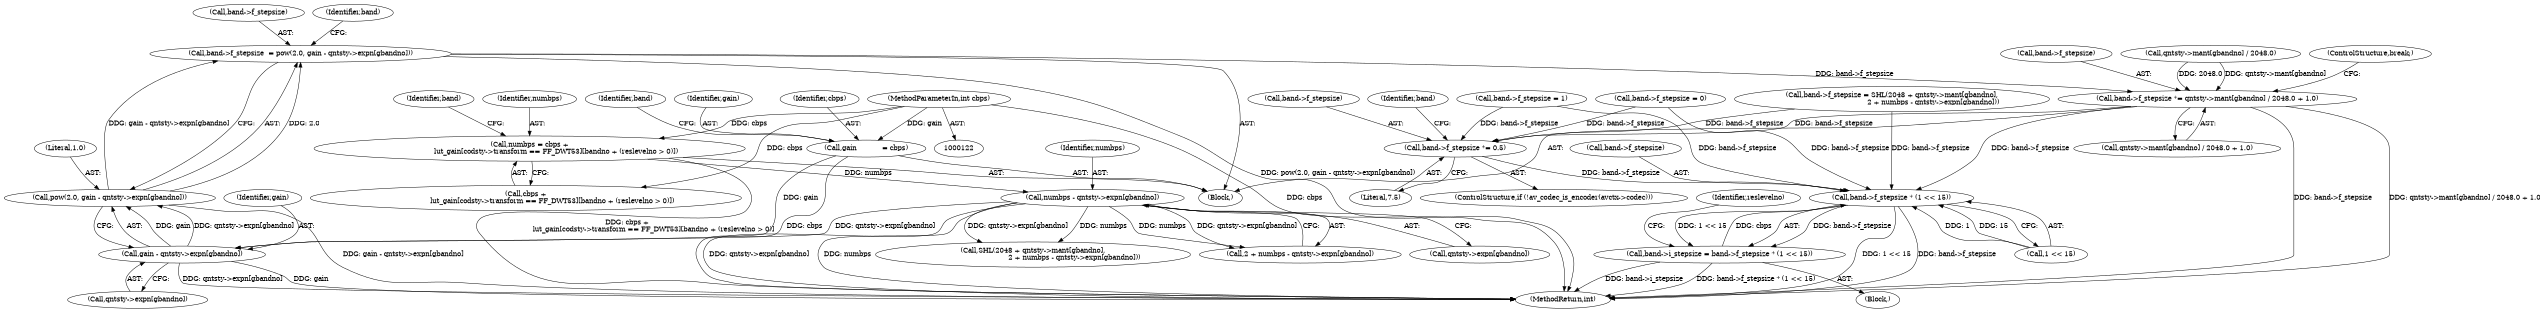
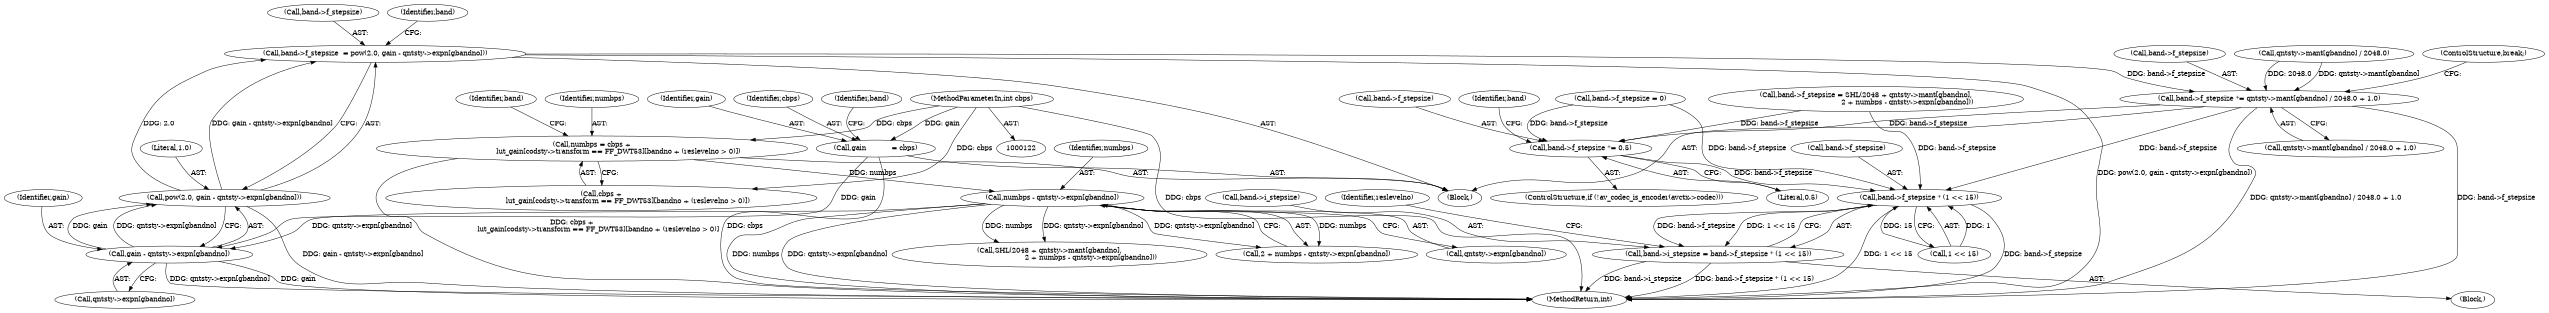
node "(Call,band->f_stepsize = 1)": removed
node "(Call,band->i_stepsize)": added
node "(Literal,7.5)": label "(Literal,7.5)" -> "(Literal,0.5)"
edge "(Call,band->i_stepsize = band->f_stepsize * (1 << 15))" -> "(Call,band->f_stepsize * (1 << 15))": label "DDG: cbps" -> "CFG: "
